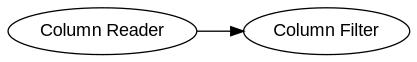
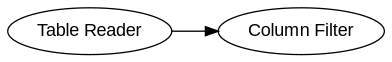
node "Column Reader": label "Column Reader" -> "Table Reader"
